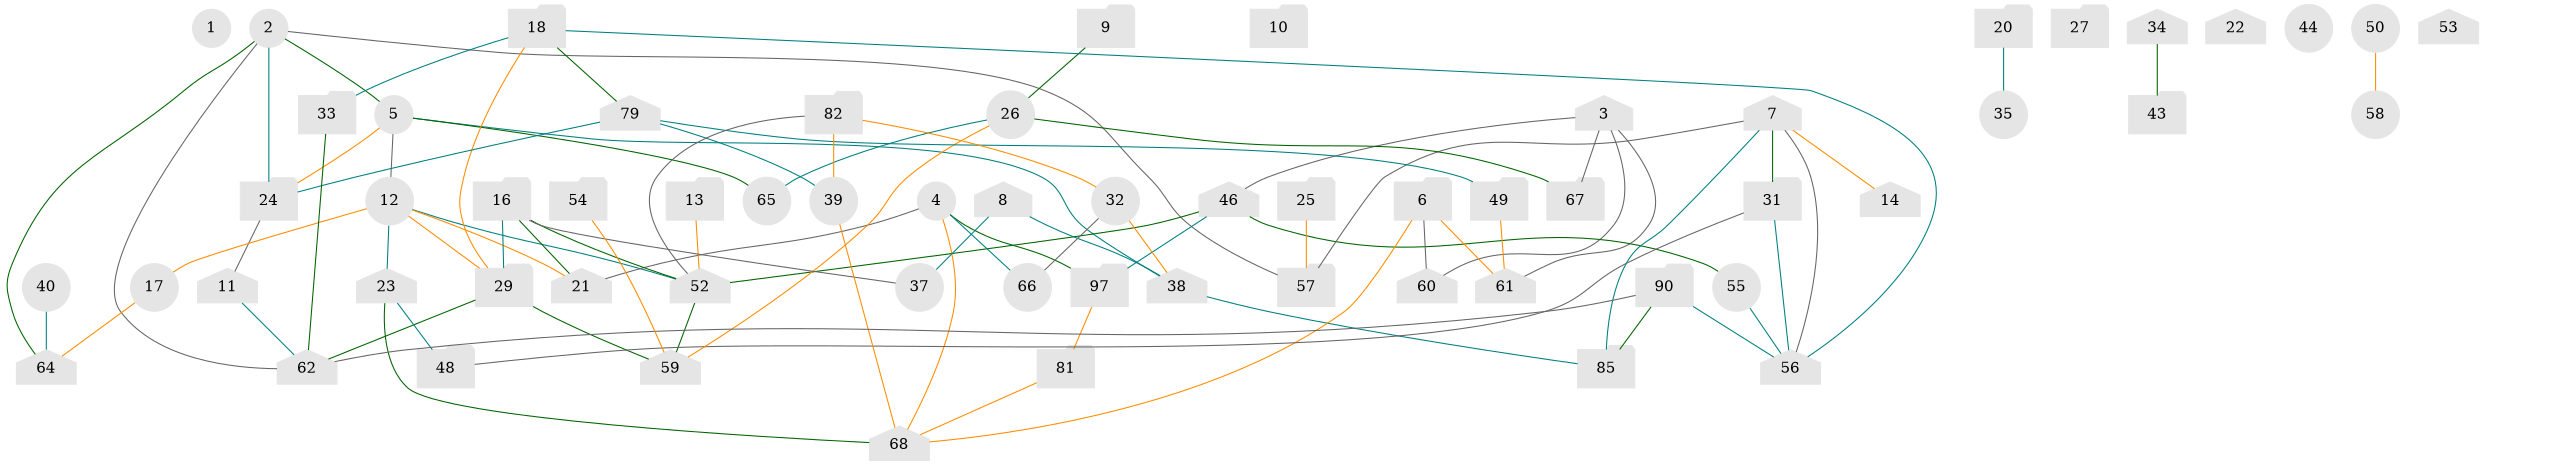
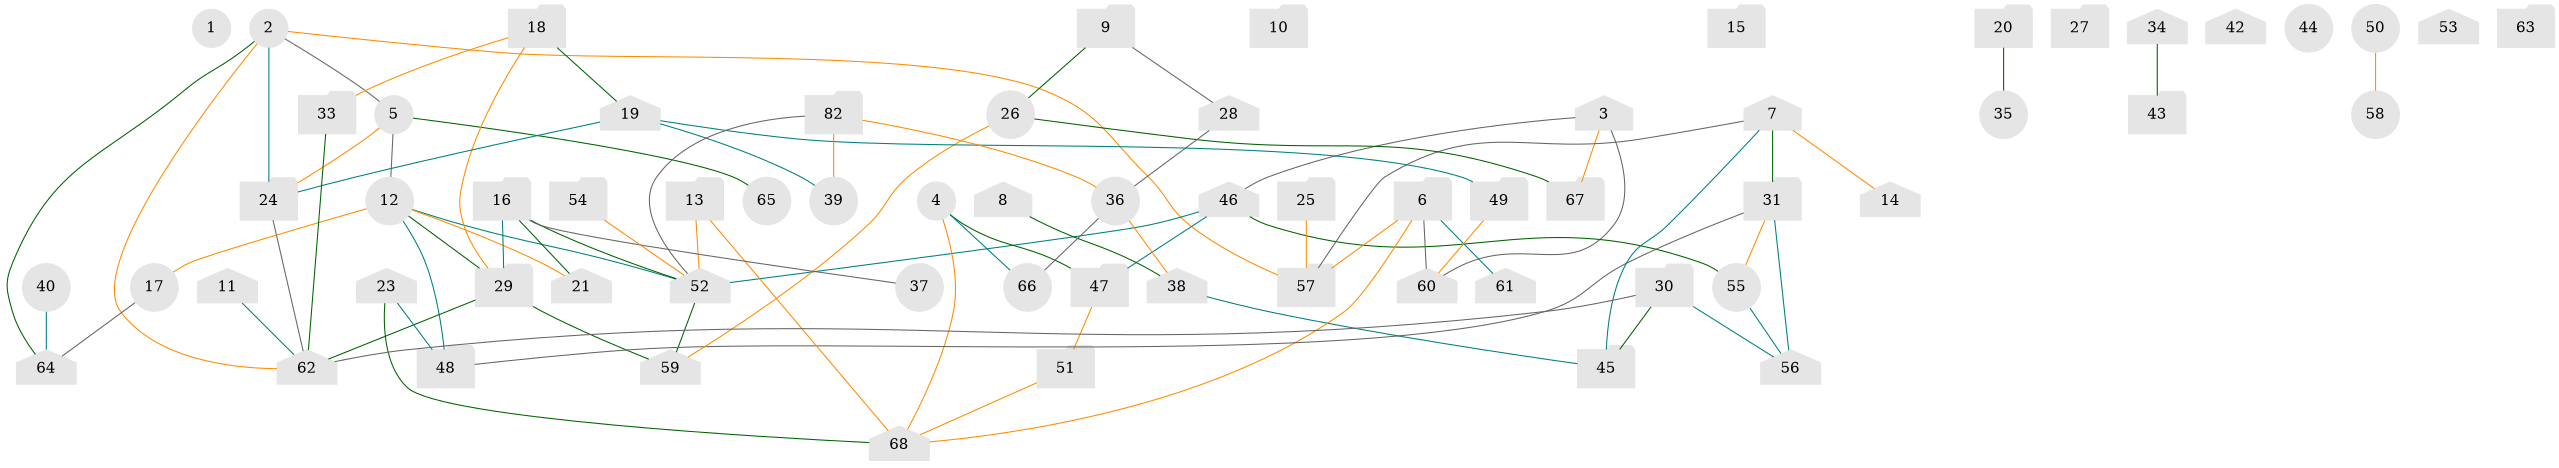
node "15": added
node "22": label "22" -> "42"
node "63": added
edge "2" -- "57": color gray40 -> darkorange
edge "18" -- "33": color teal -> darkorange
edge "18" -- "56": removed
edge "2" -- "5": color darkgreen -> gray40
edge "20" -- "35": color teal -> darkgreen
node "79": label "79" -> "19"
node "28": added
edge "5" -- "38": removed
edge "26" -- "65": removed
edge "3" -- "67": color gray40 -> darkorange
node "32": label "32" -> "36"
edge "3" -- "61": removed
edge "6" -- "57": added
edge "7" -- "56": removed
edge "12" -- "29": color darkorange -> darkgreen
edge "8" -- "37": removed
edge "31" -- "55": added
edge "2" -- "62": color gray40 -> darkorange
edge "4" -- "21": removed
edge "8" -- "38": color teal -> darkgreen
edge "12" -- "23": now "12" -- "48"
edge "49" -- "61": now "49" -- "60"
edge "6" -- "61": color darkorange -> teal
edge "24" -- "11": now "24" -- "62"
edge "46" -- "52": color darkgreen -> teal
edge "54" -- "59": now "54" -- "52"
node "97": label "97" -> "47"
node "90": label "90" -> "30"
edge "39" -- "68": now "13" -- "68"
edge "17" -- "64": color darkorange -> gray40
node "81": label "81" -> "51"
node "85": label "85" -> "45"
